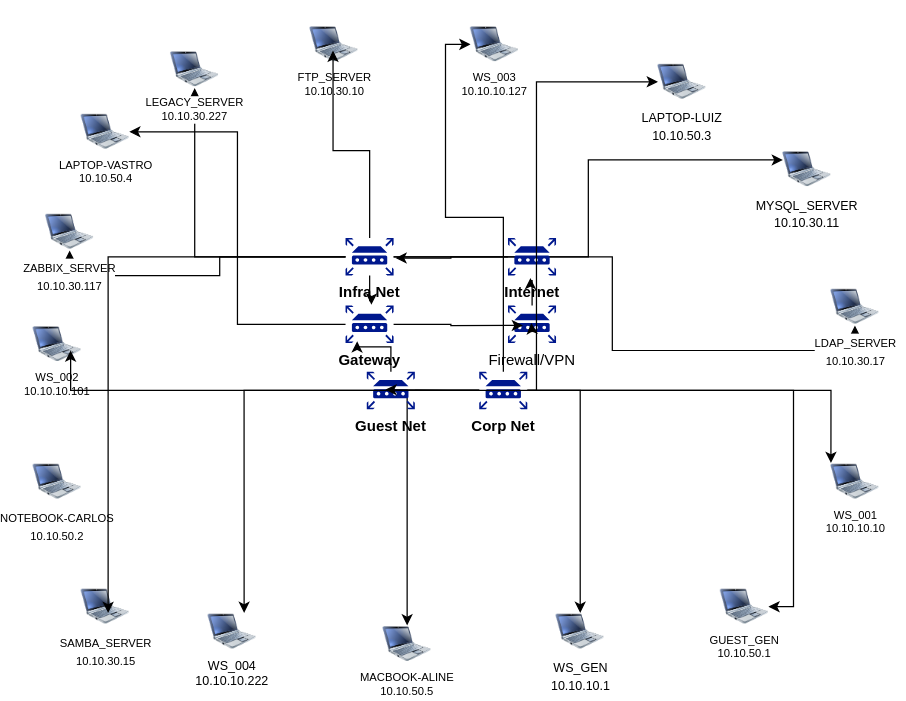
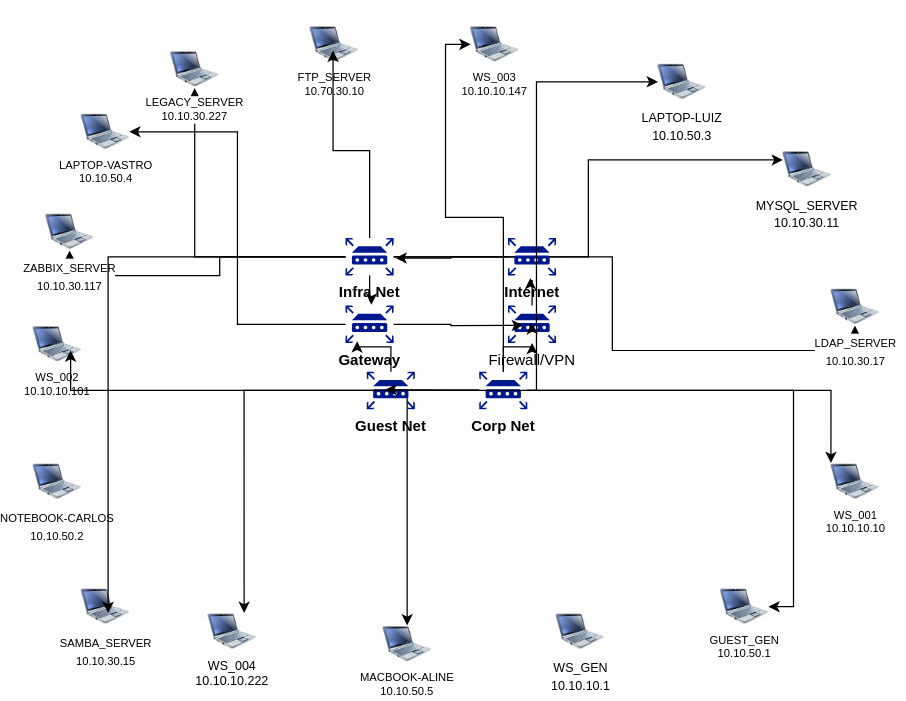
node "FTP_SERVER 10.10.30.10": label "FTP_SERVER 10.10.30.10" -> "FTP_SERVER 10.70.30.10"
node "WS_003 10.10.10.127": label "WS_003 10.10.10.127" -> "WS_003 10.10.10.147"
edge "Corp Net" -> "WS_GEN 10.10.10.1": now "Corp Net" -> "Firewall/VPN"
